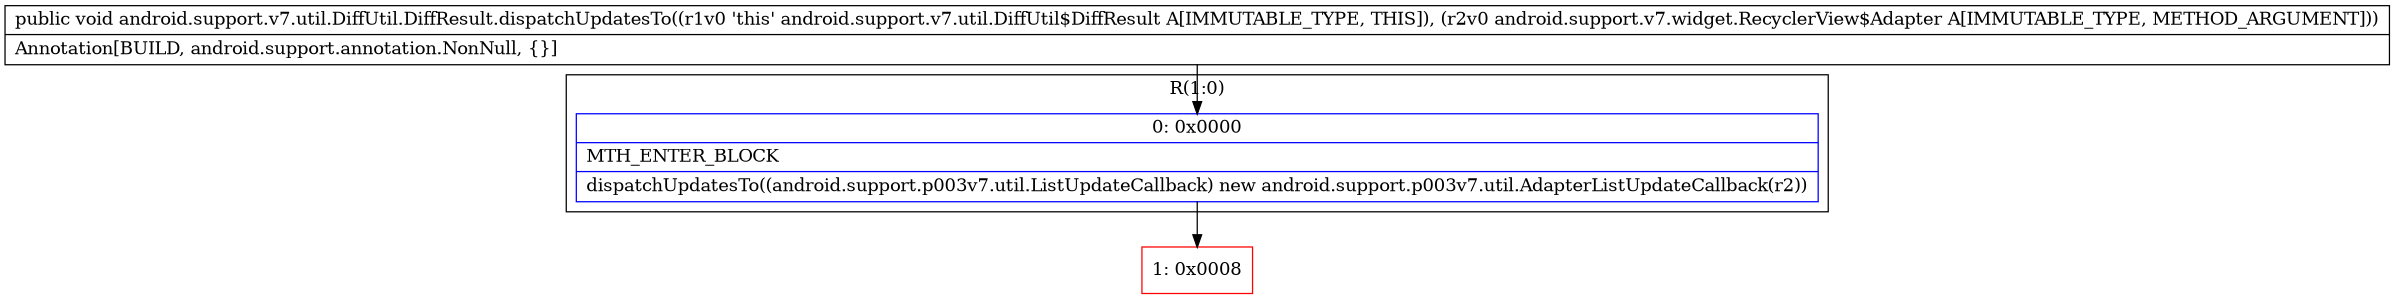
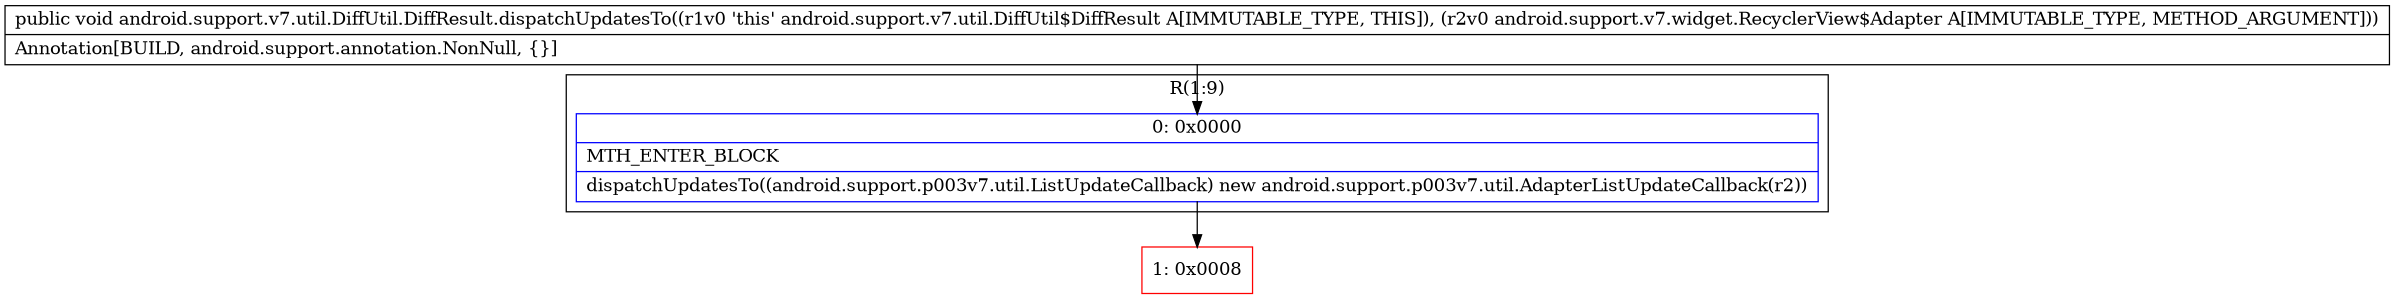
cluster "R(1:0)": label "R(1:0)" -> "R(1:9)"
